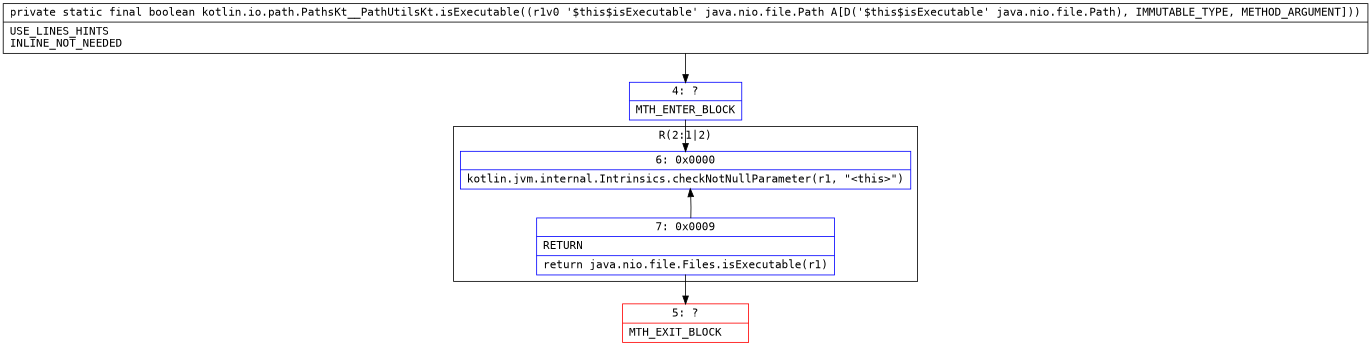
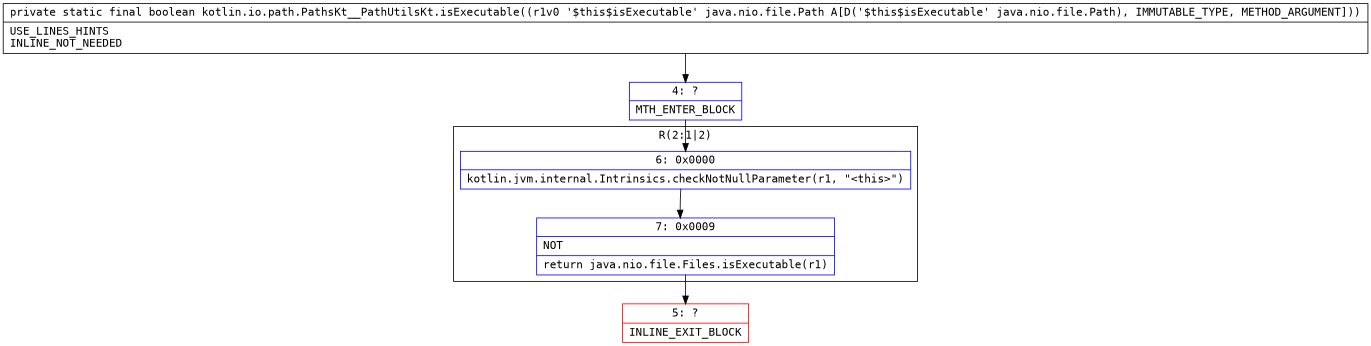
edge "7: 0x0009" -> "6: 0x0000": reversed
node "7: 0x0009": text "RETURN" -> "NOT"
node "5: ?": text "MTH_EXIT_BLOCK" -> "INLINE_EXIT_BLOCK"
